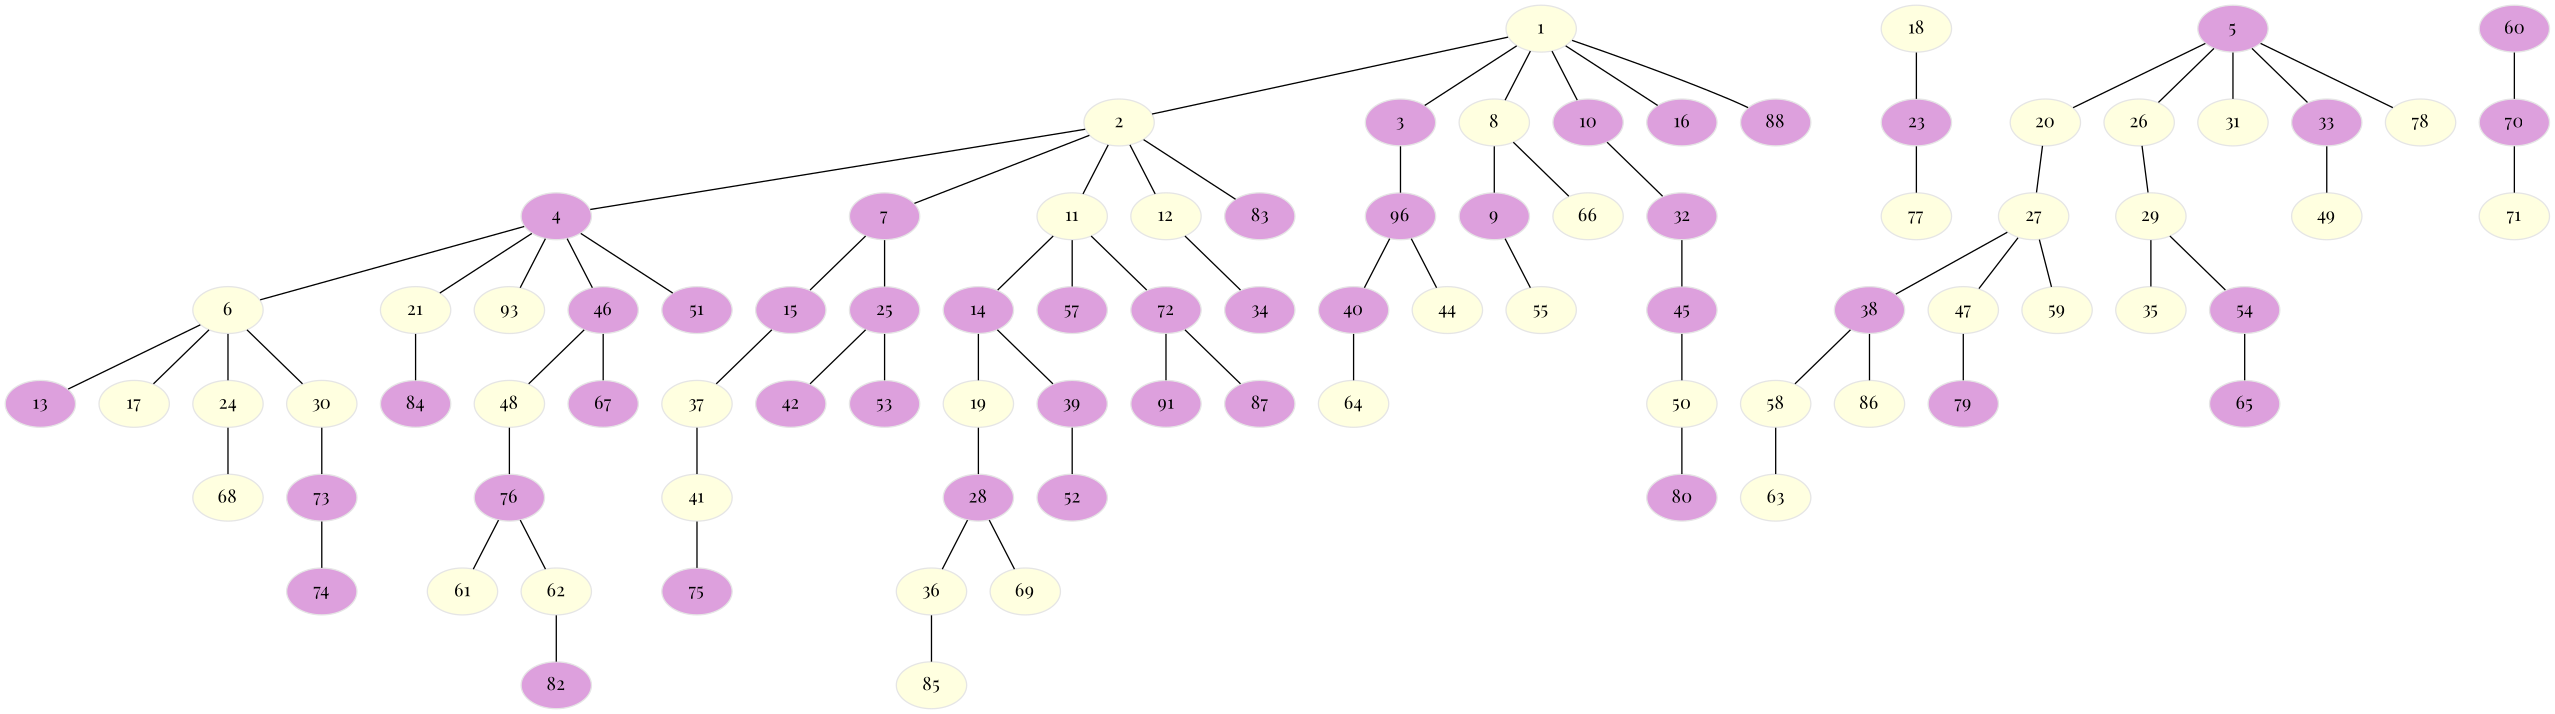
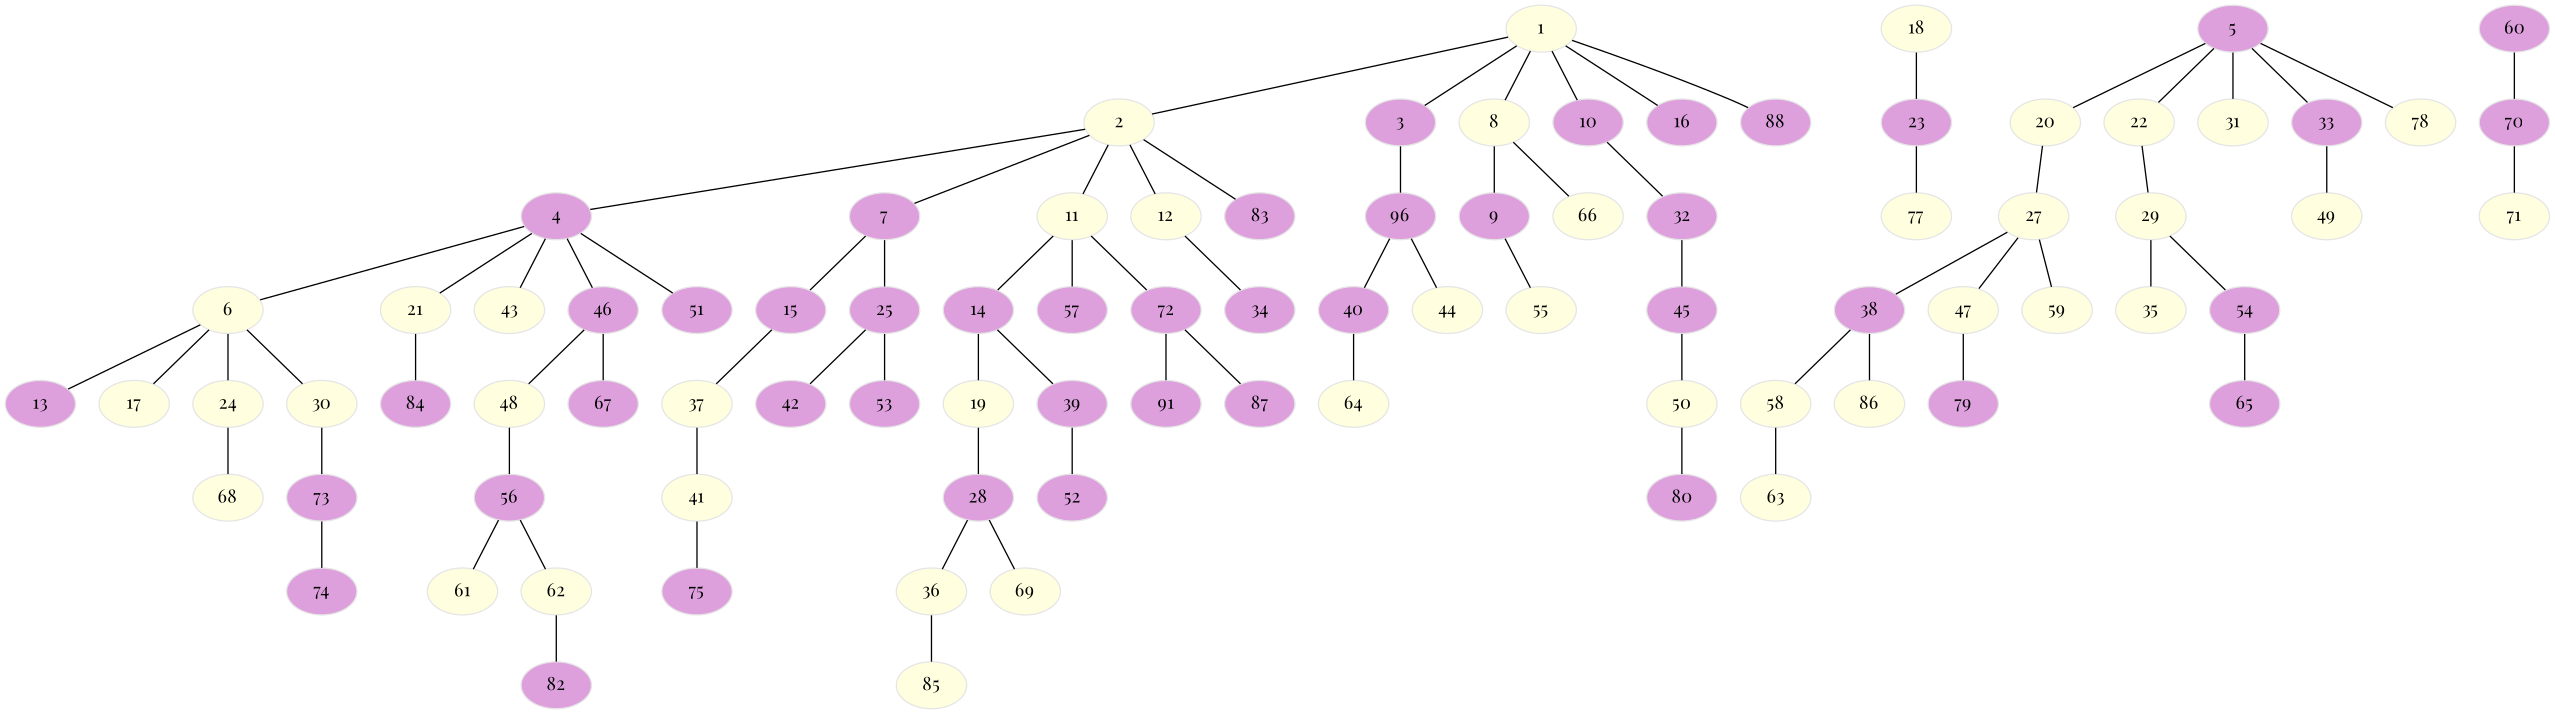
node "26": label "26" -> "22"
node "93": label "93" -> "43"
node "76": label "76" -> "56"
